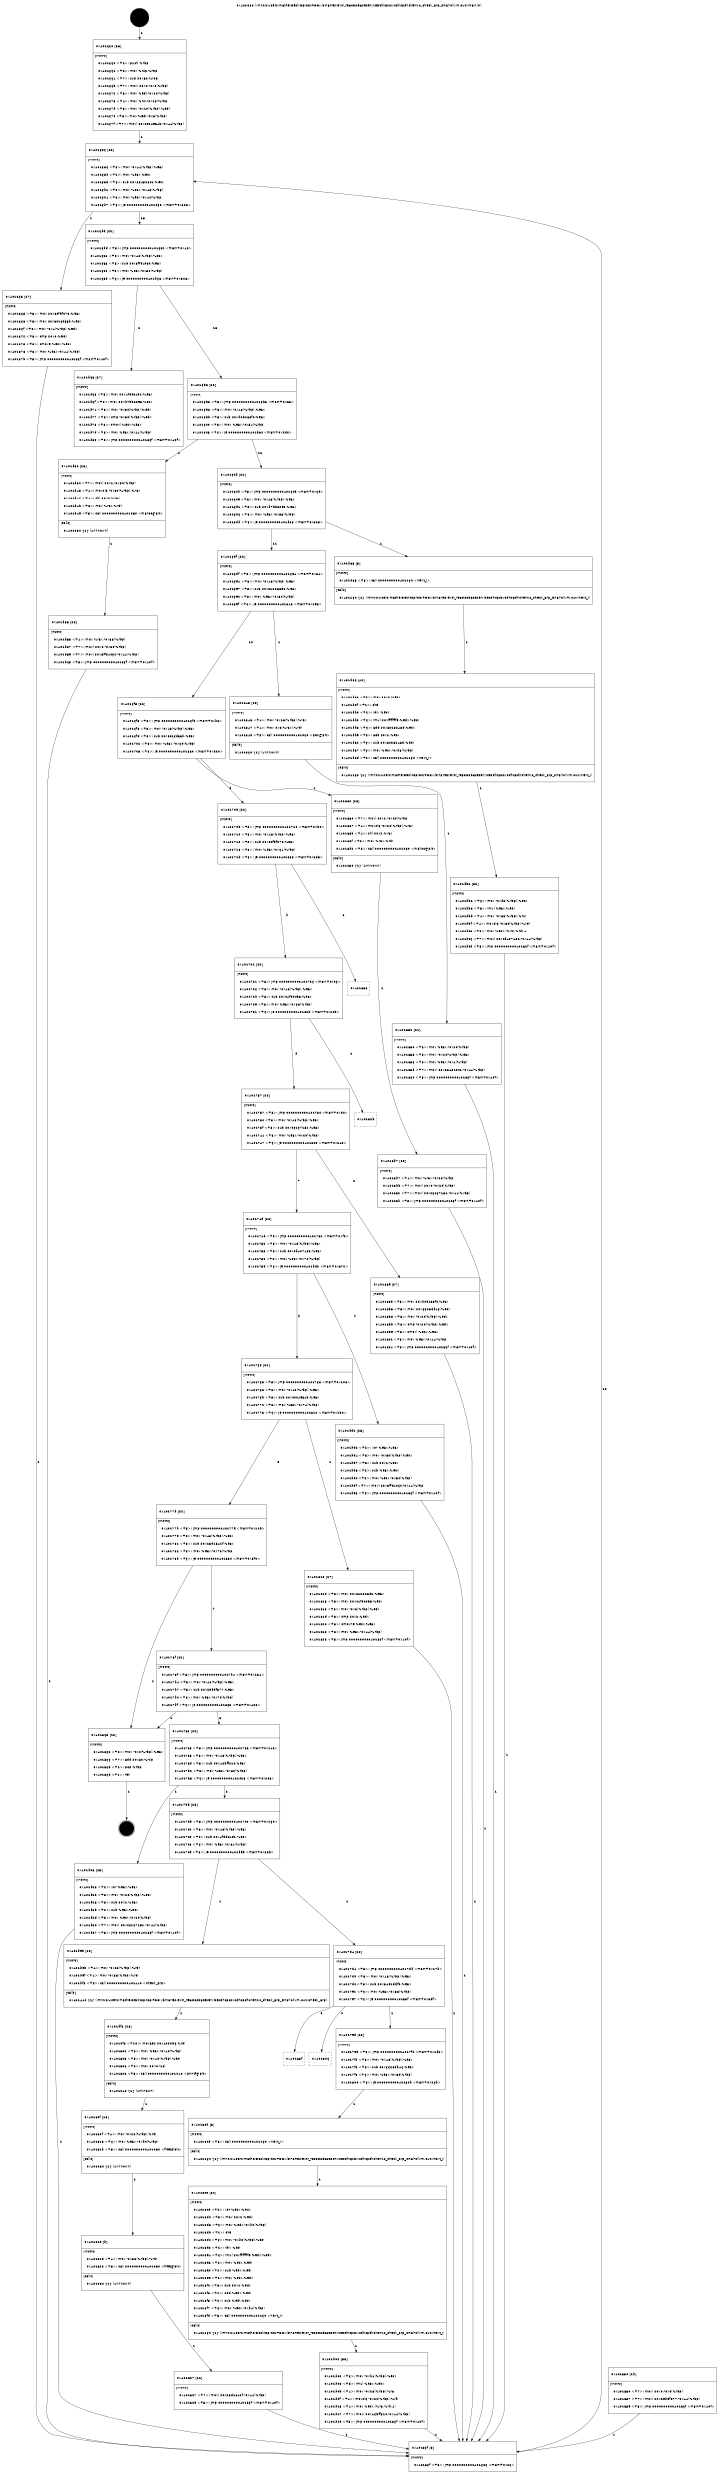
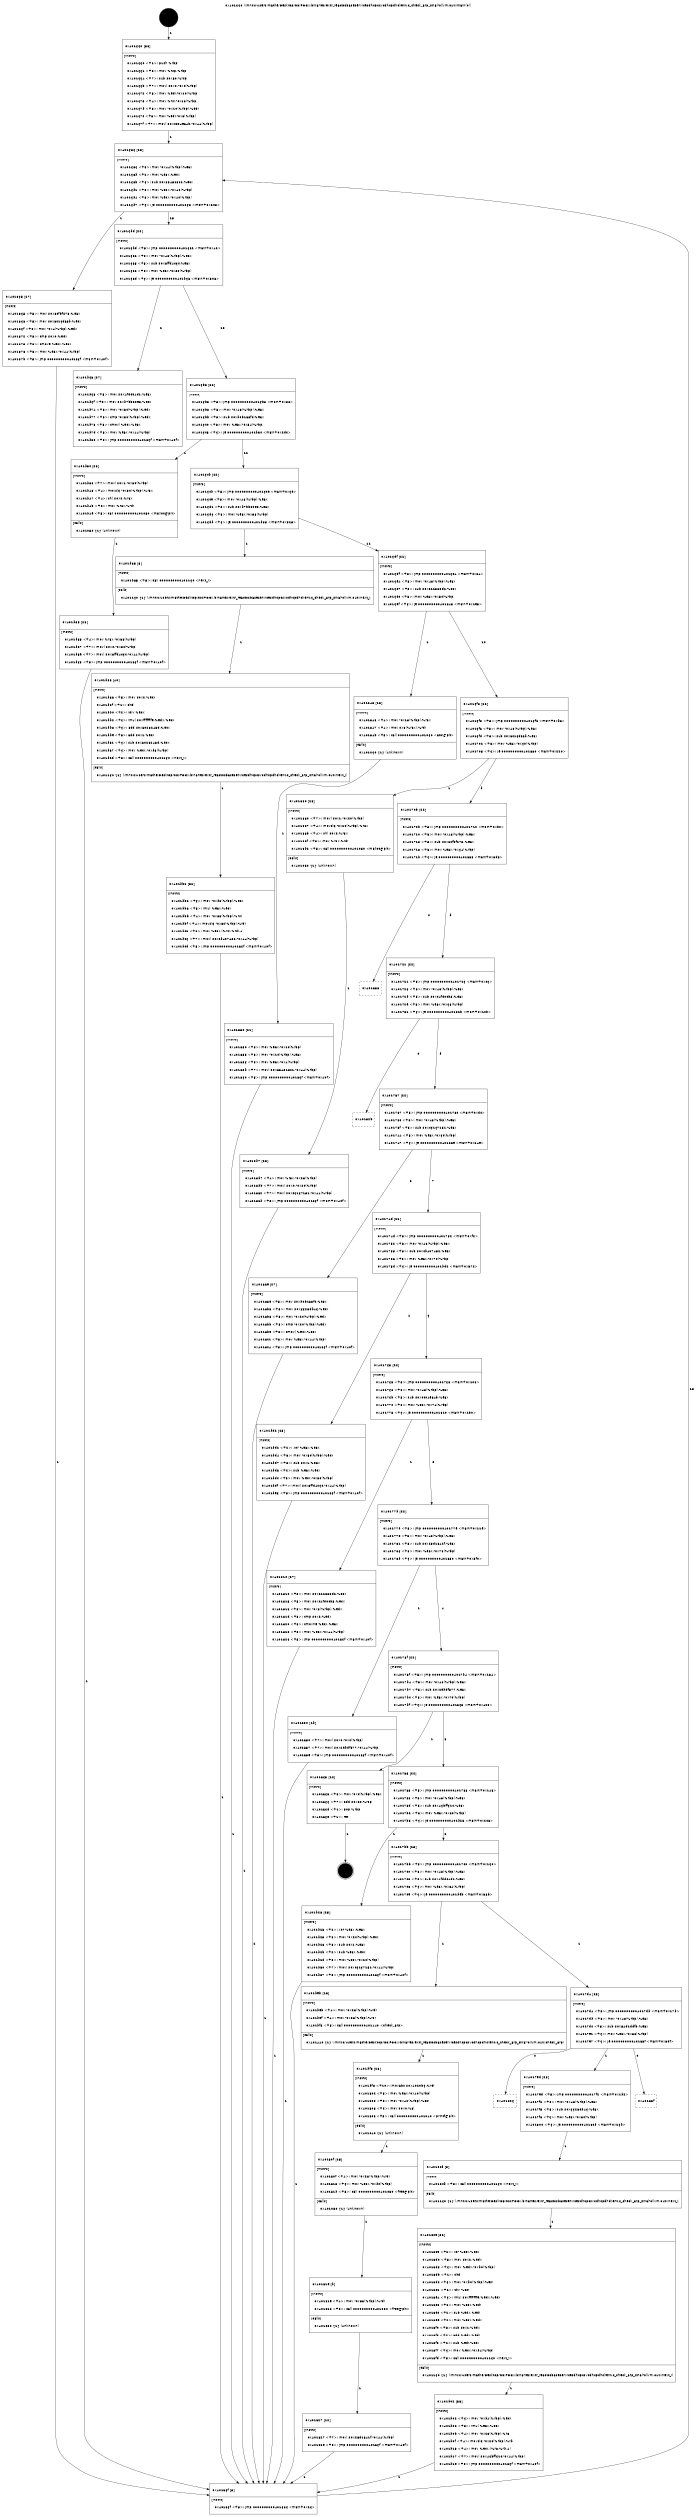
edge "0x401779 [22]" -> "0x401a63 [12]": now "0x401779 [22]" -> "0x401a50 [19]"
